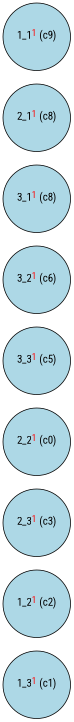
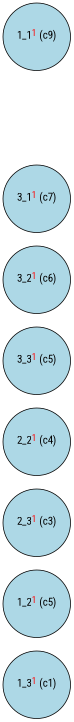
node "2_1": removed
node "3_1": text "(c8)" -> "(c7)"
node "2_2": text "(c0)" -> "(c4)"
node "1_2": text "(c2)" -> "(c5)"
